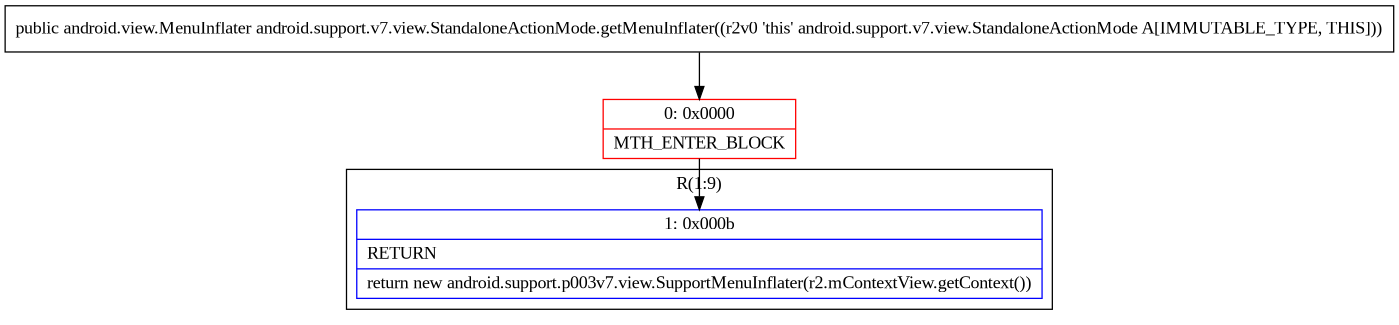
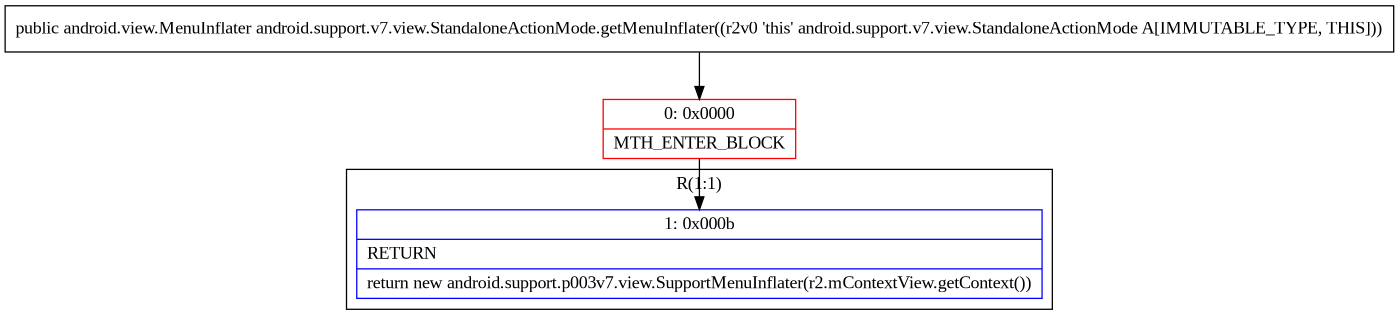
cluster "R(1:9)": label "R(1:9)" -> "R(1:1)"
